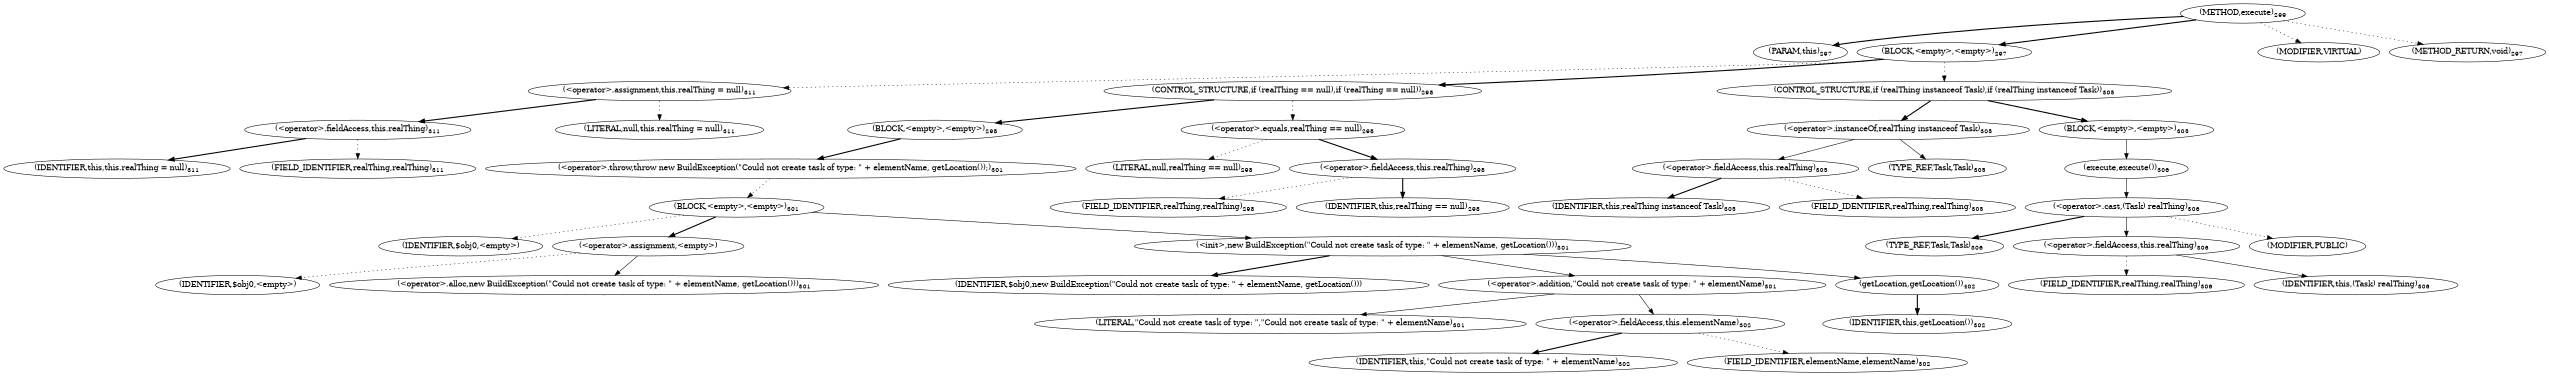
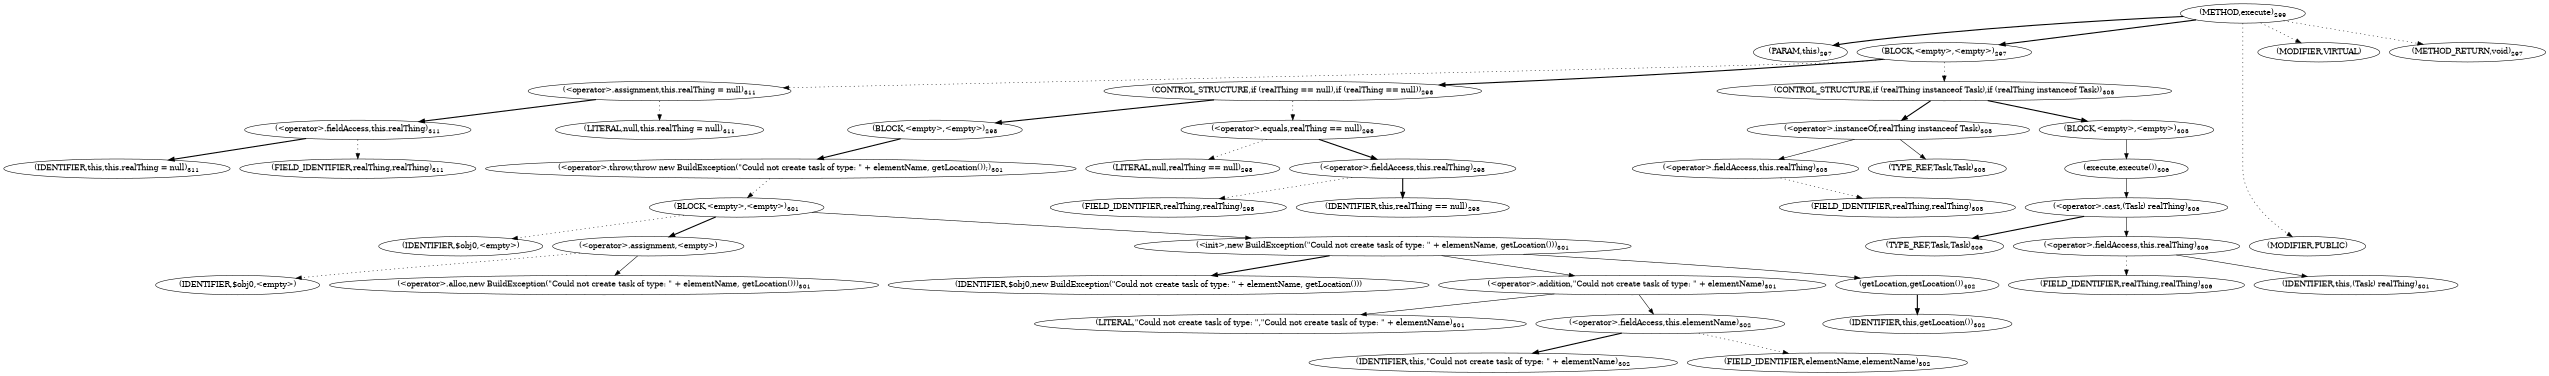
node "(IDENTIFIER,this,realThing instanceof Task)": removed
edge "(<operator>.cast,(Task) realThing)" -> "(MODIFIER,PUBLIC)": now "(METHOD,execute)" -> "(MODIFIER,PUBLIC)"
node "(IDENTIFIER,this,(Task) realThing)": text "306" -> "301"
